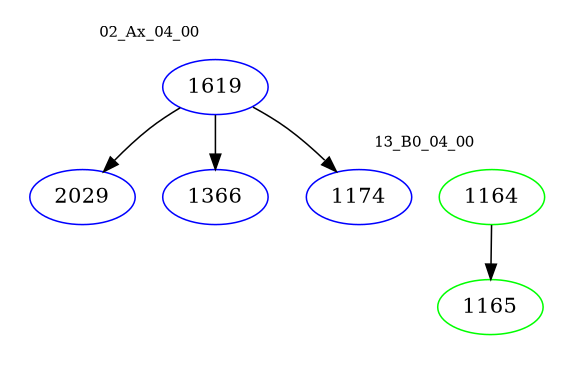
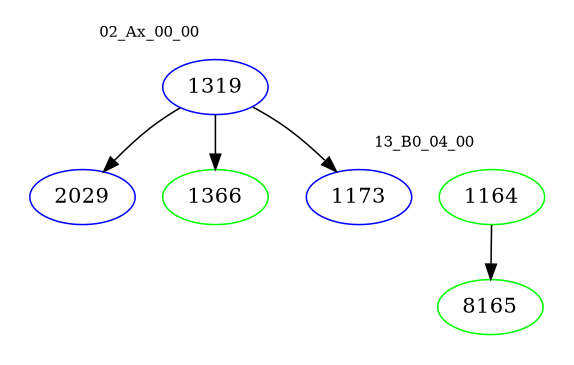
cluster "02_Ax_04_00": label "02_Ax_04_00" -> "02_Ax_00_00"
node "1619": label "1619" -> "1319"
node "1366": color blue -> green
node "1174": label "1174" -> "1173"
node "1165": label "1165" -> "8165"
